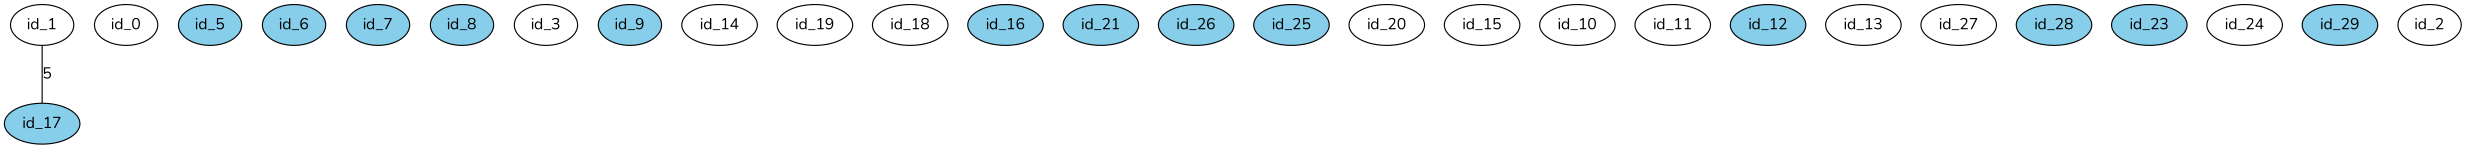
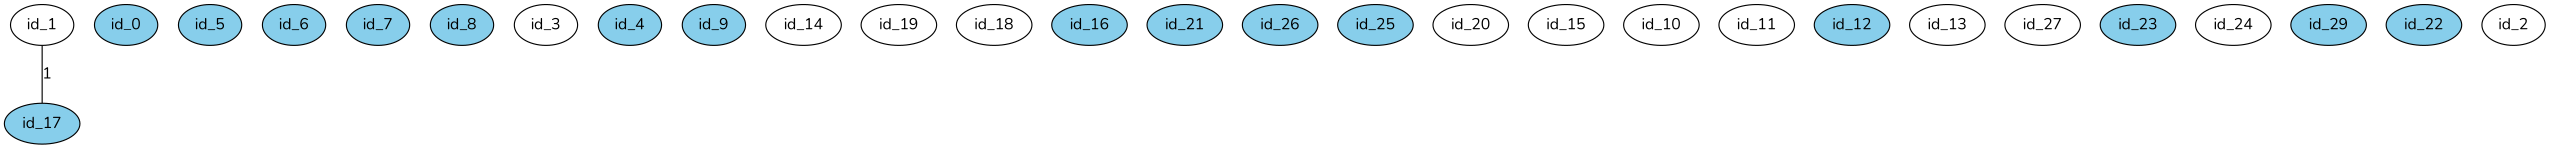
node "id_0": fillcolor white -> skyblue
node "id_4": added
node "id_28": removed
node "id_22": added
edge "id_1" -- "id_17": label "5" -> "1"
